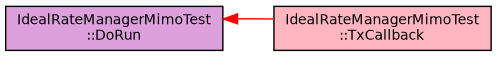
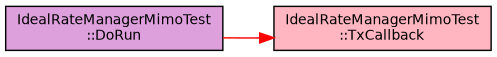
edge "IdealRateManagerMimoTest ::TxCallback" -> "IdealRateManagerMimoTest ::DoRun": reversed
